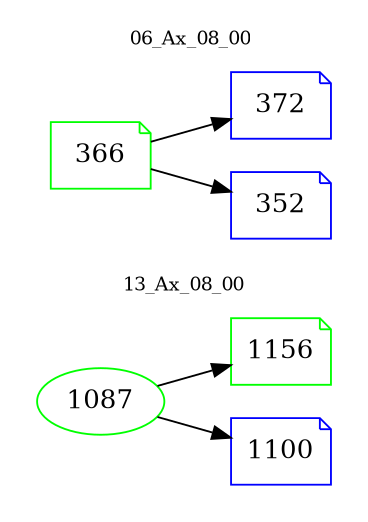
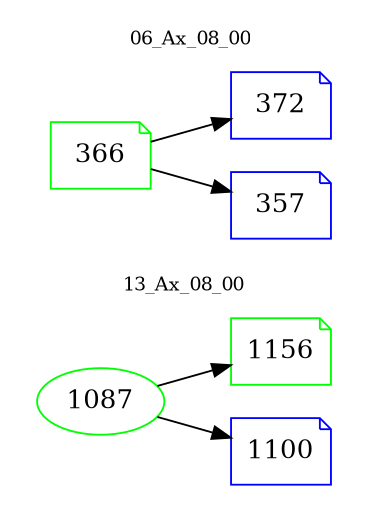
node "352": label "352" -> "357"
